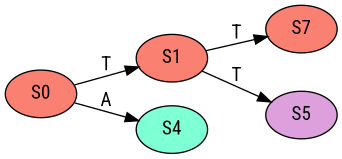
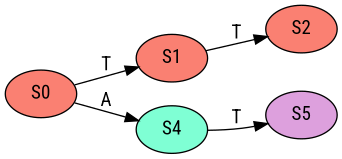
node "S7": label "S7" -> "S2"
edge "S1" -> "S5": now "S4" -> "S5"
